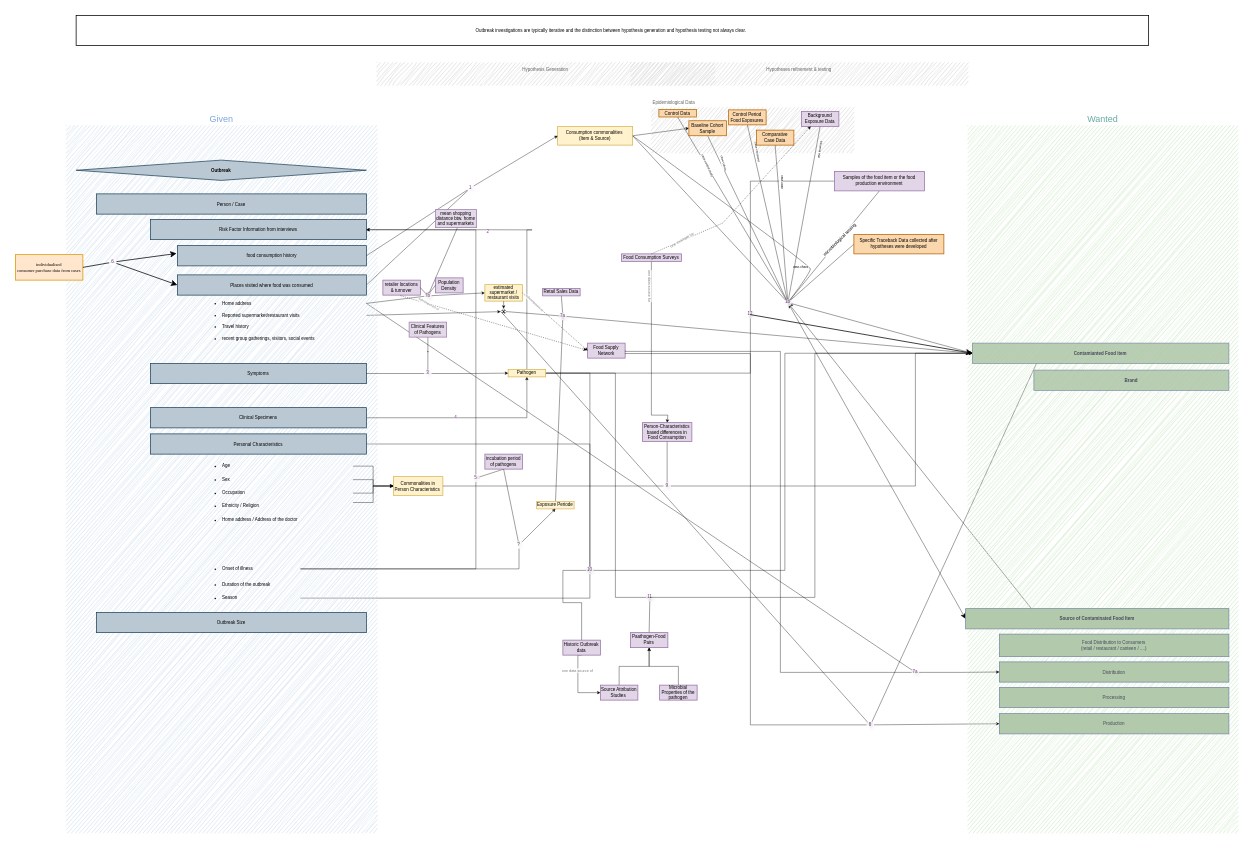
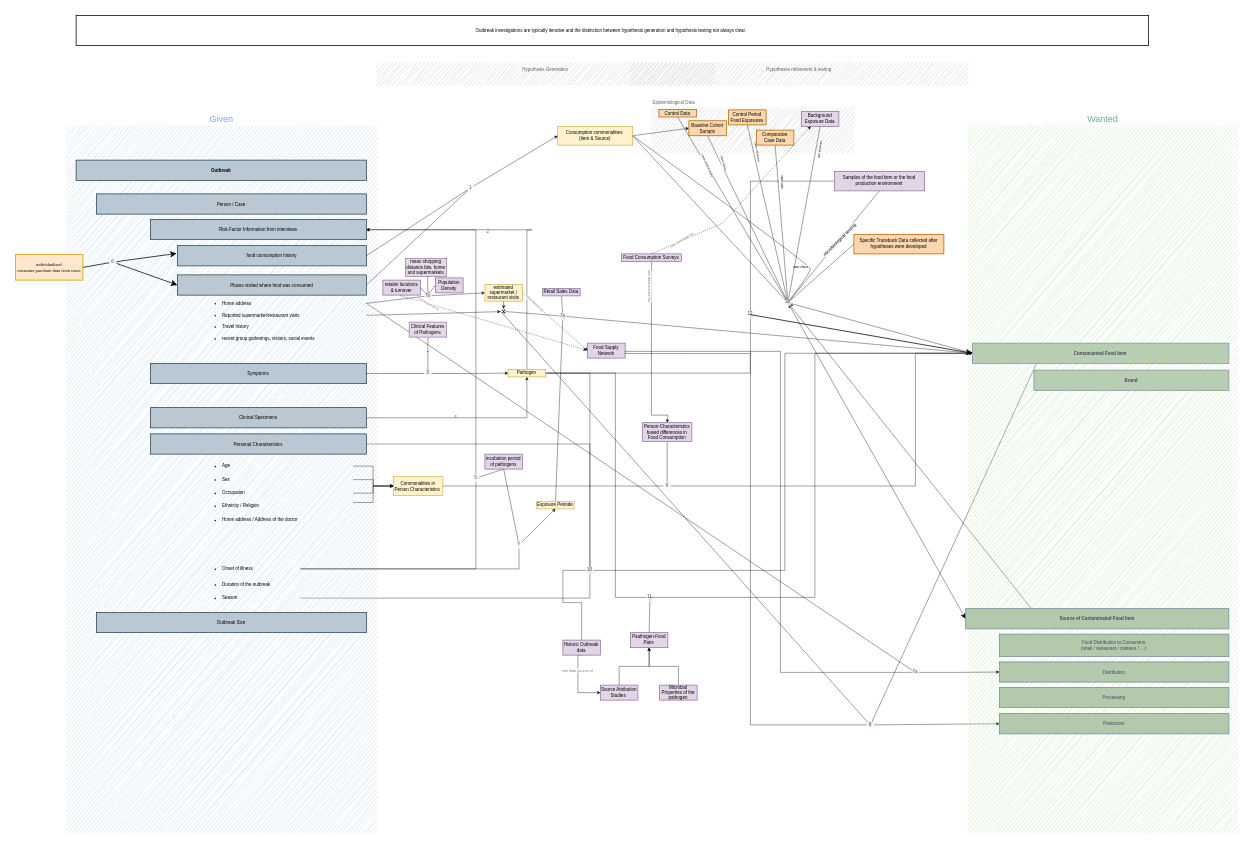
node "Outbreak": shape diamond -> rectangle
node "mean shopping distance btw. home and supermarkets": moved (456, 219) -> (426, 267)
